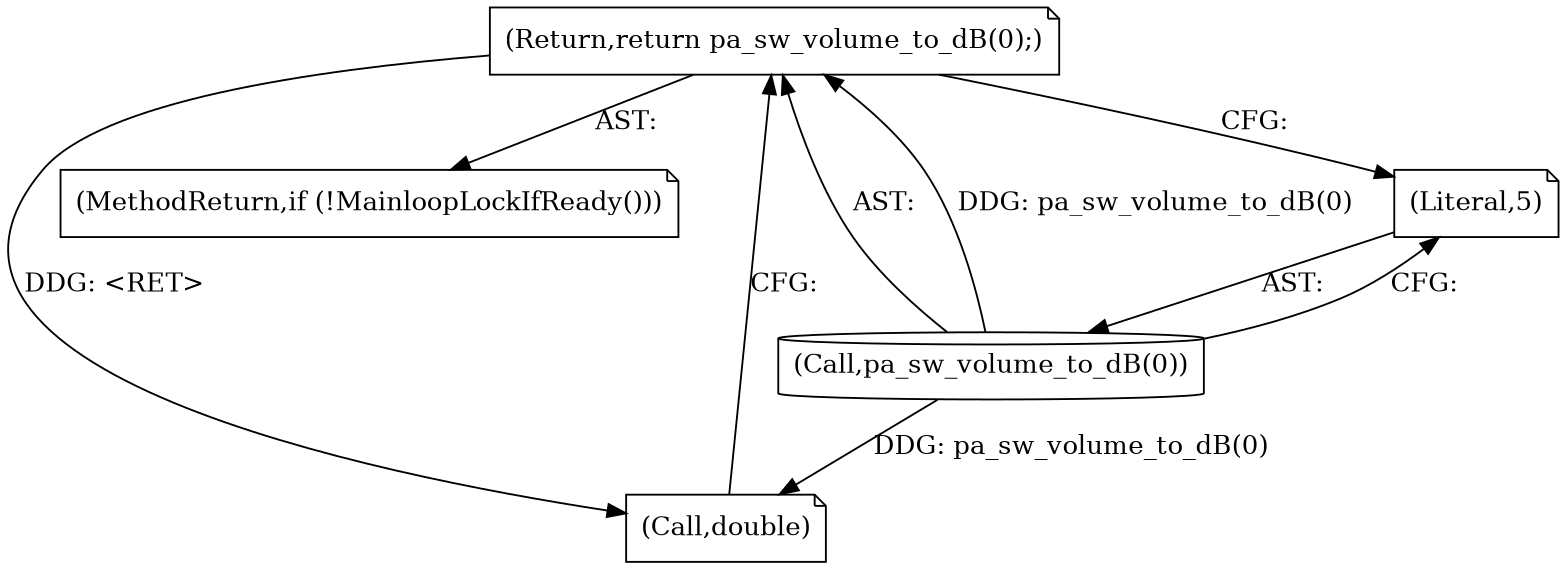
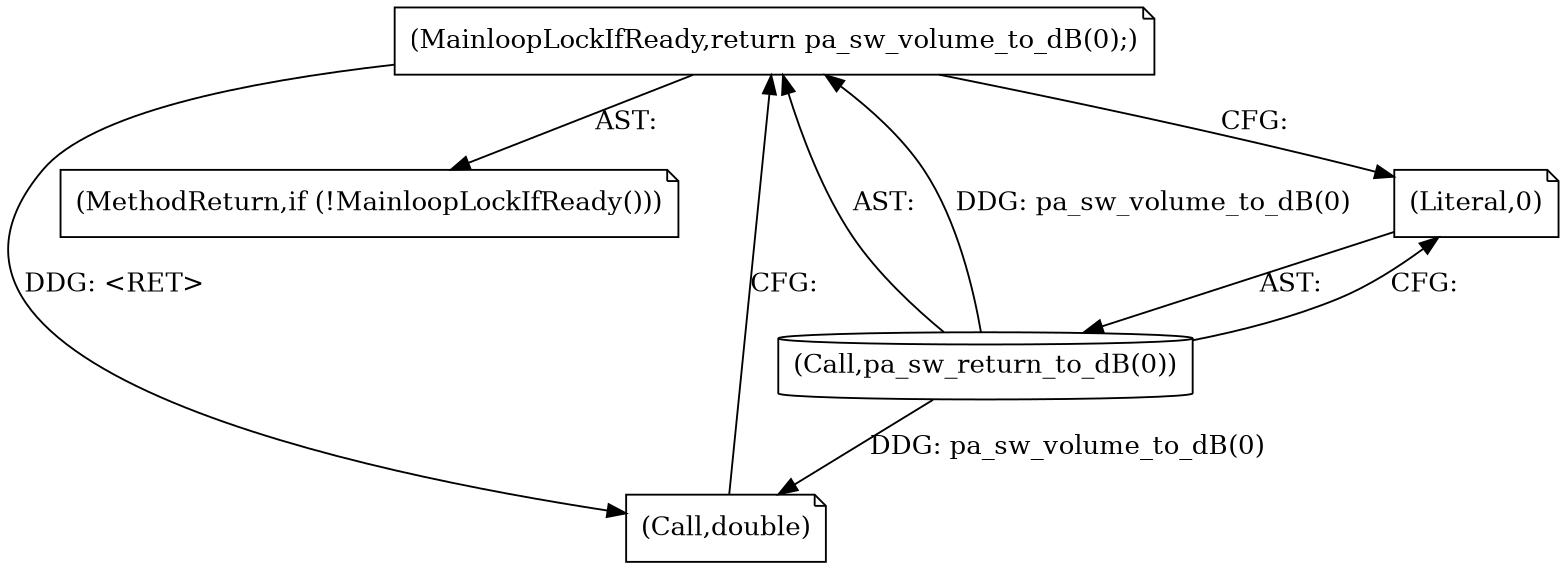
node "(Return,return pa_sw_volume_to_dB(0);)": label "(Return,return pa_sw_volume_to_dB(0);)" -> "(MainloopLockIfReady,return pa_sw_volume_to_dB(0);)"
node "(Literal,5)": label "(Literal,5)" -> "(Literal,0)"
node "(Call,pa_sw_volume_to_dB(0))": label "(Call,pa_sw_volume_to_dB(0))" -> "(Call,pa_sw_return_to_dB(0))"
